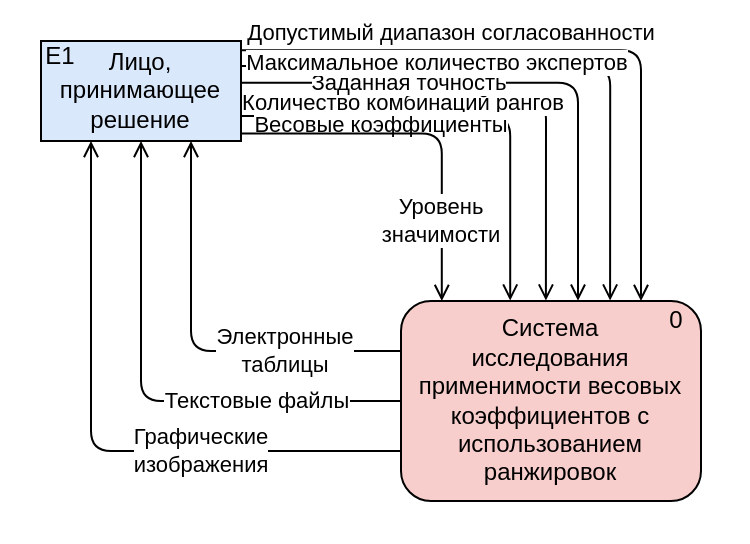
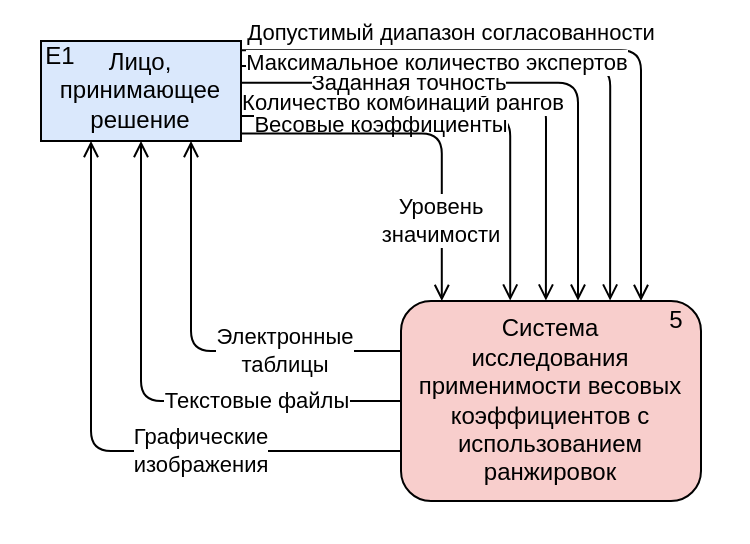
node "0": label "0" -> "5"
